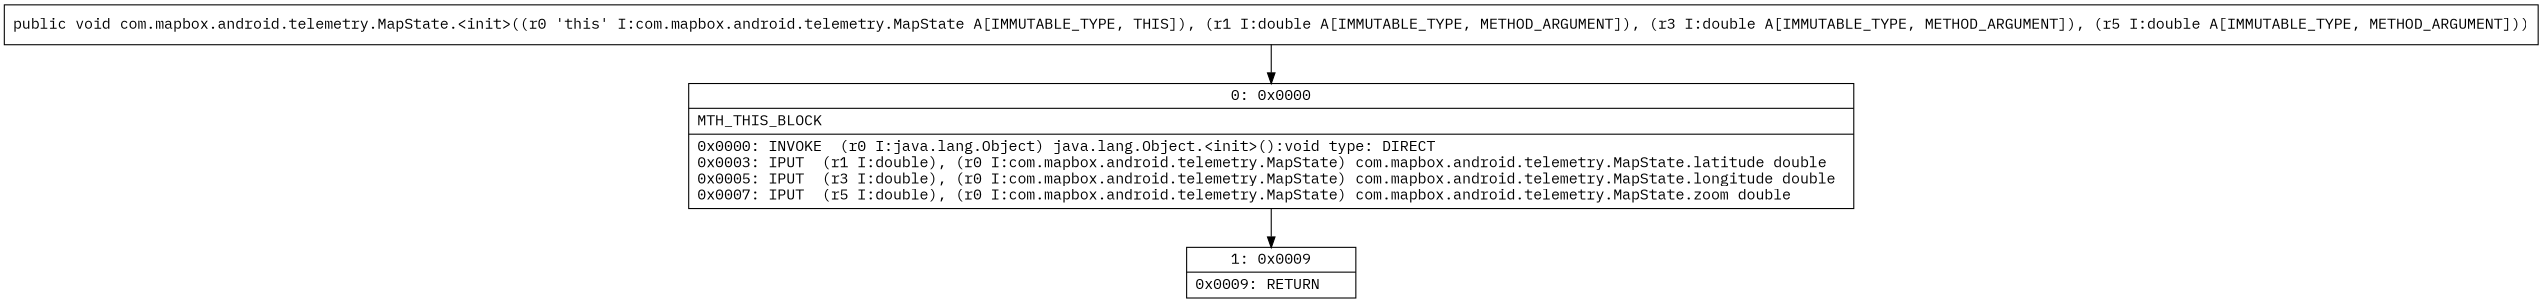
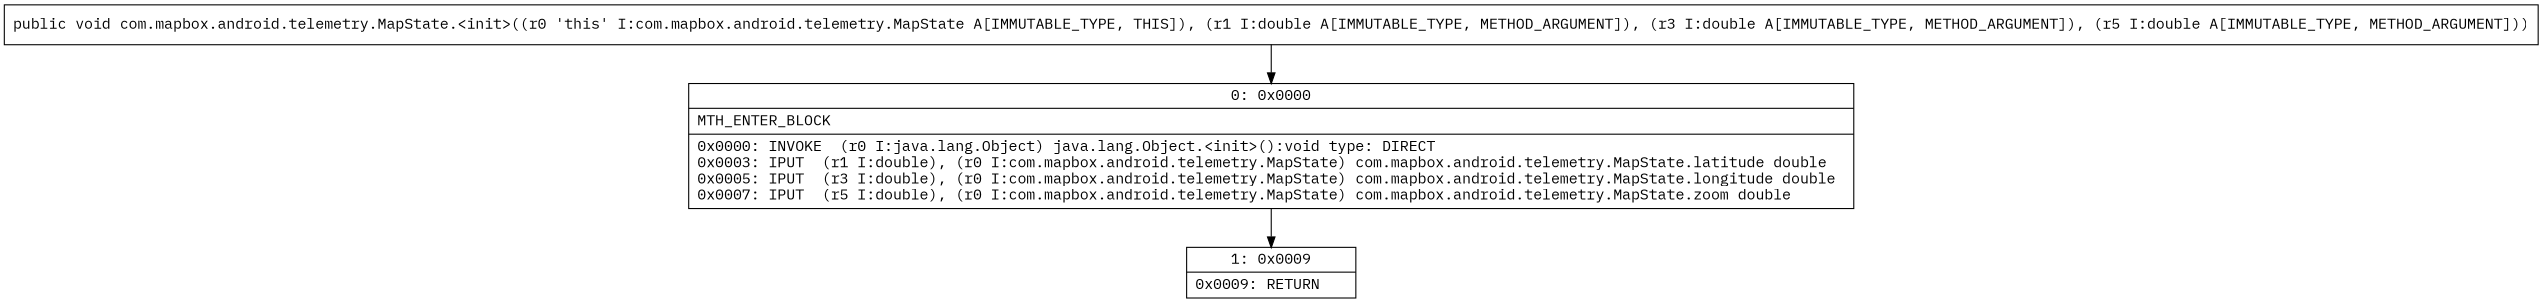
node "0: 0x0000": text "MTH_THIS_BLOCK" -> "MTH_ENTER_BLOCK"
